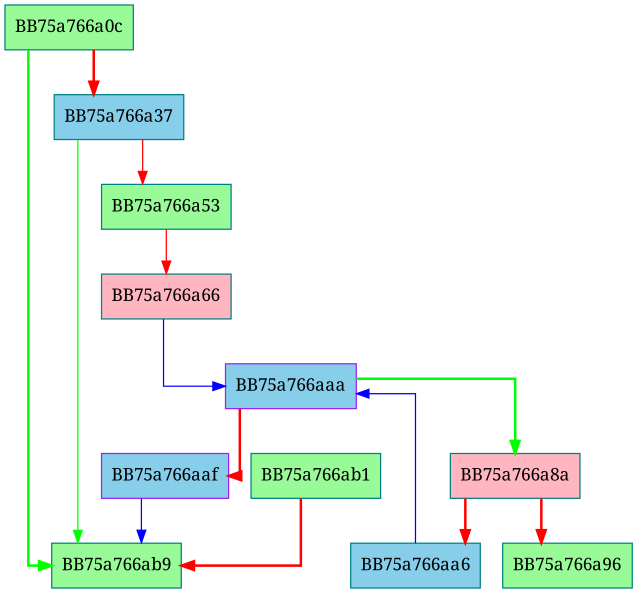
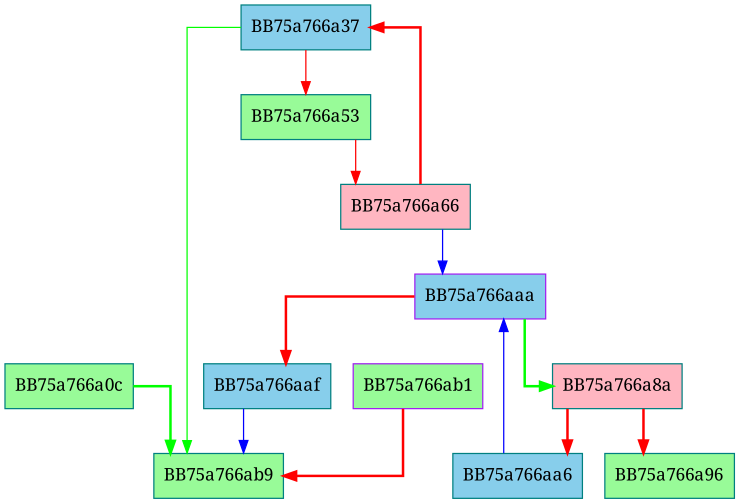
edge "BB75a766a0c" -> "BB75a766a37": now "BB75a766a66" -> "BB75a766a37"
node "BB75a766aaf": color purple -> teal
node "BB75a766ab1": color teal -> purple
